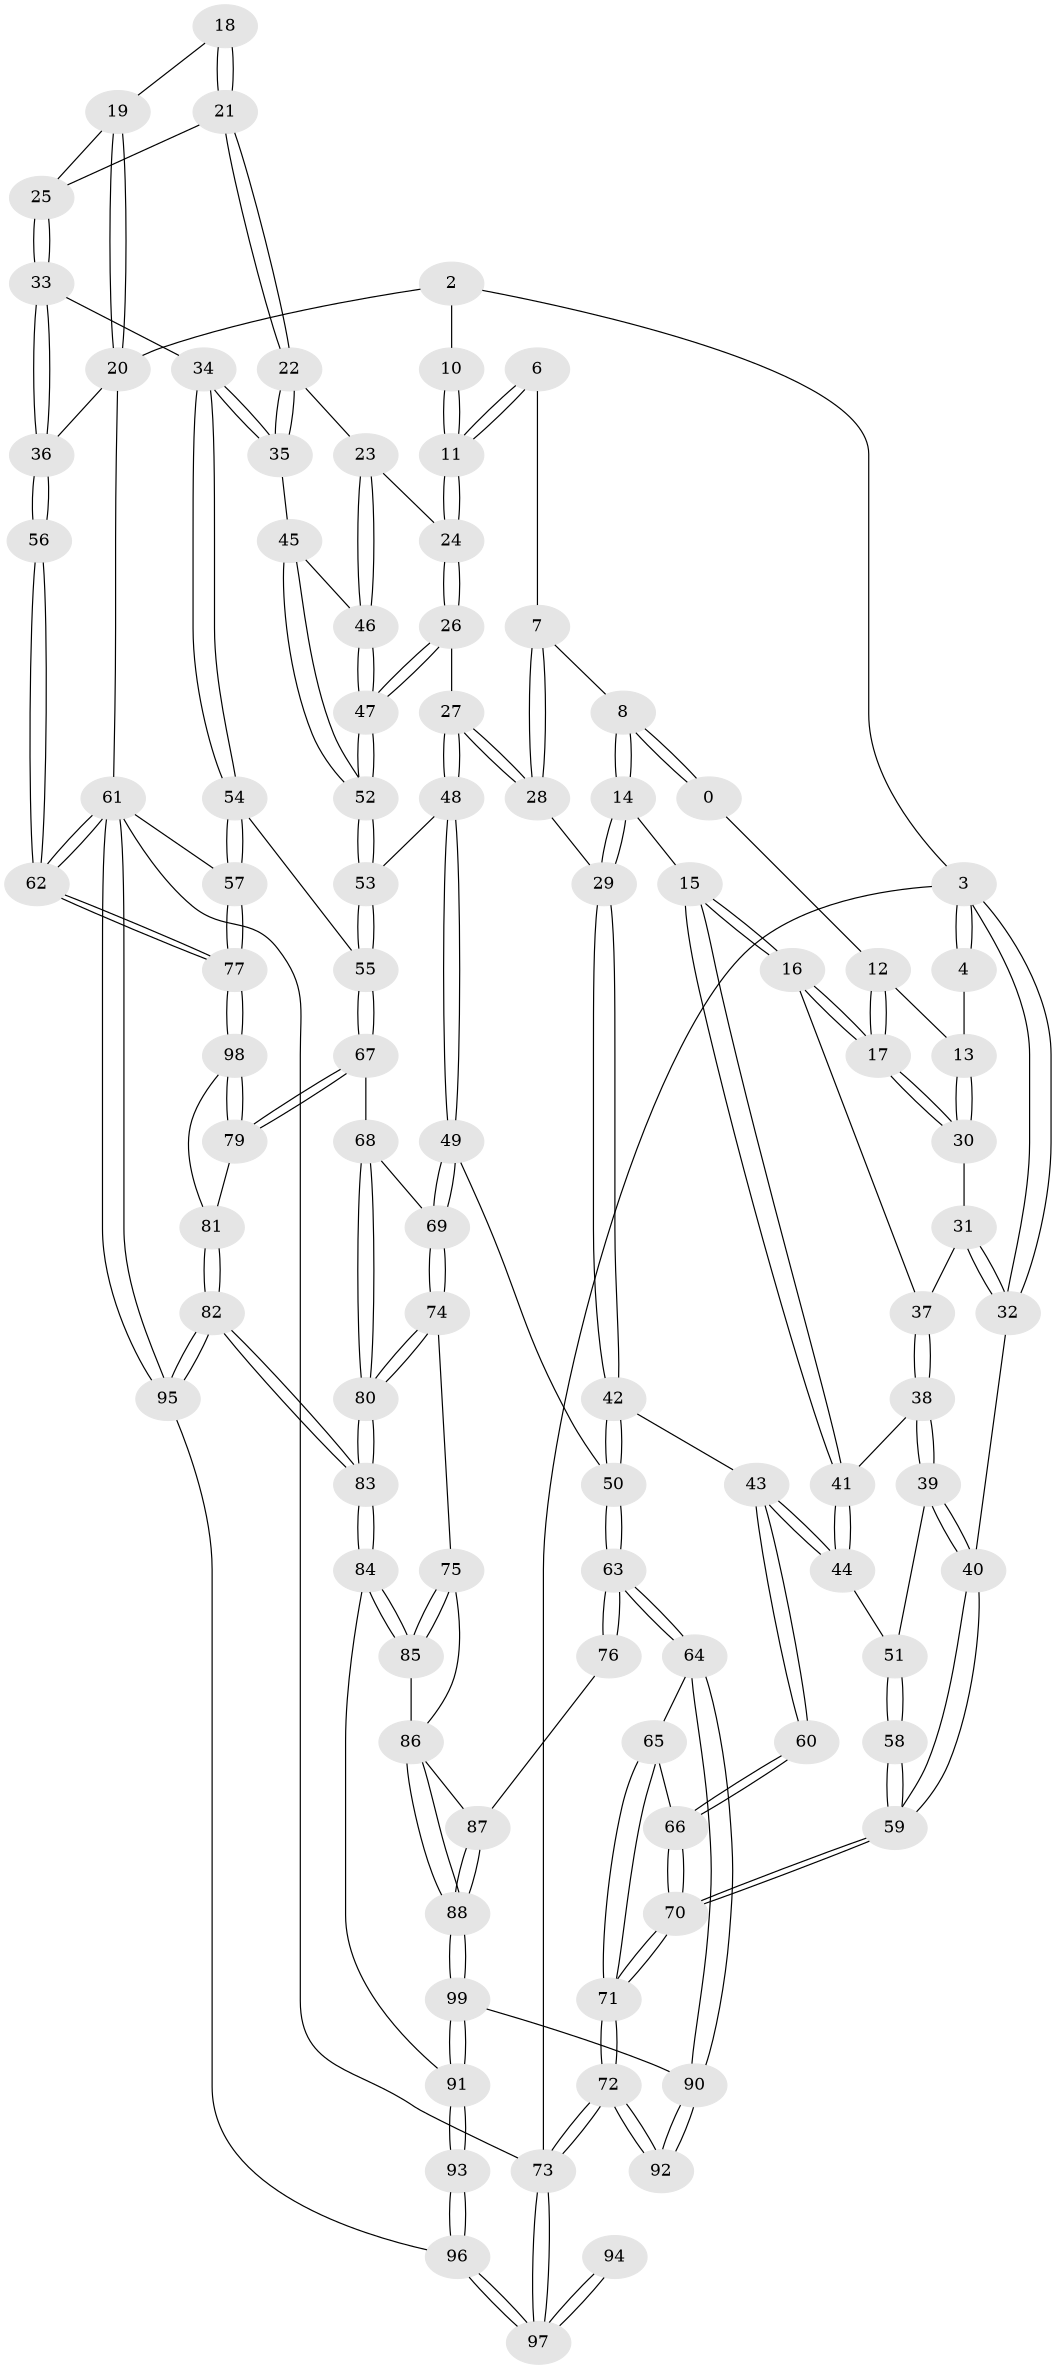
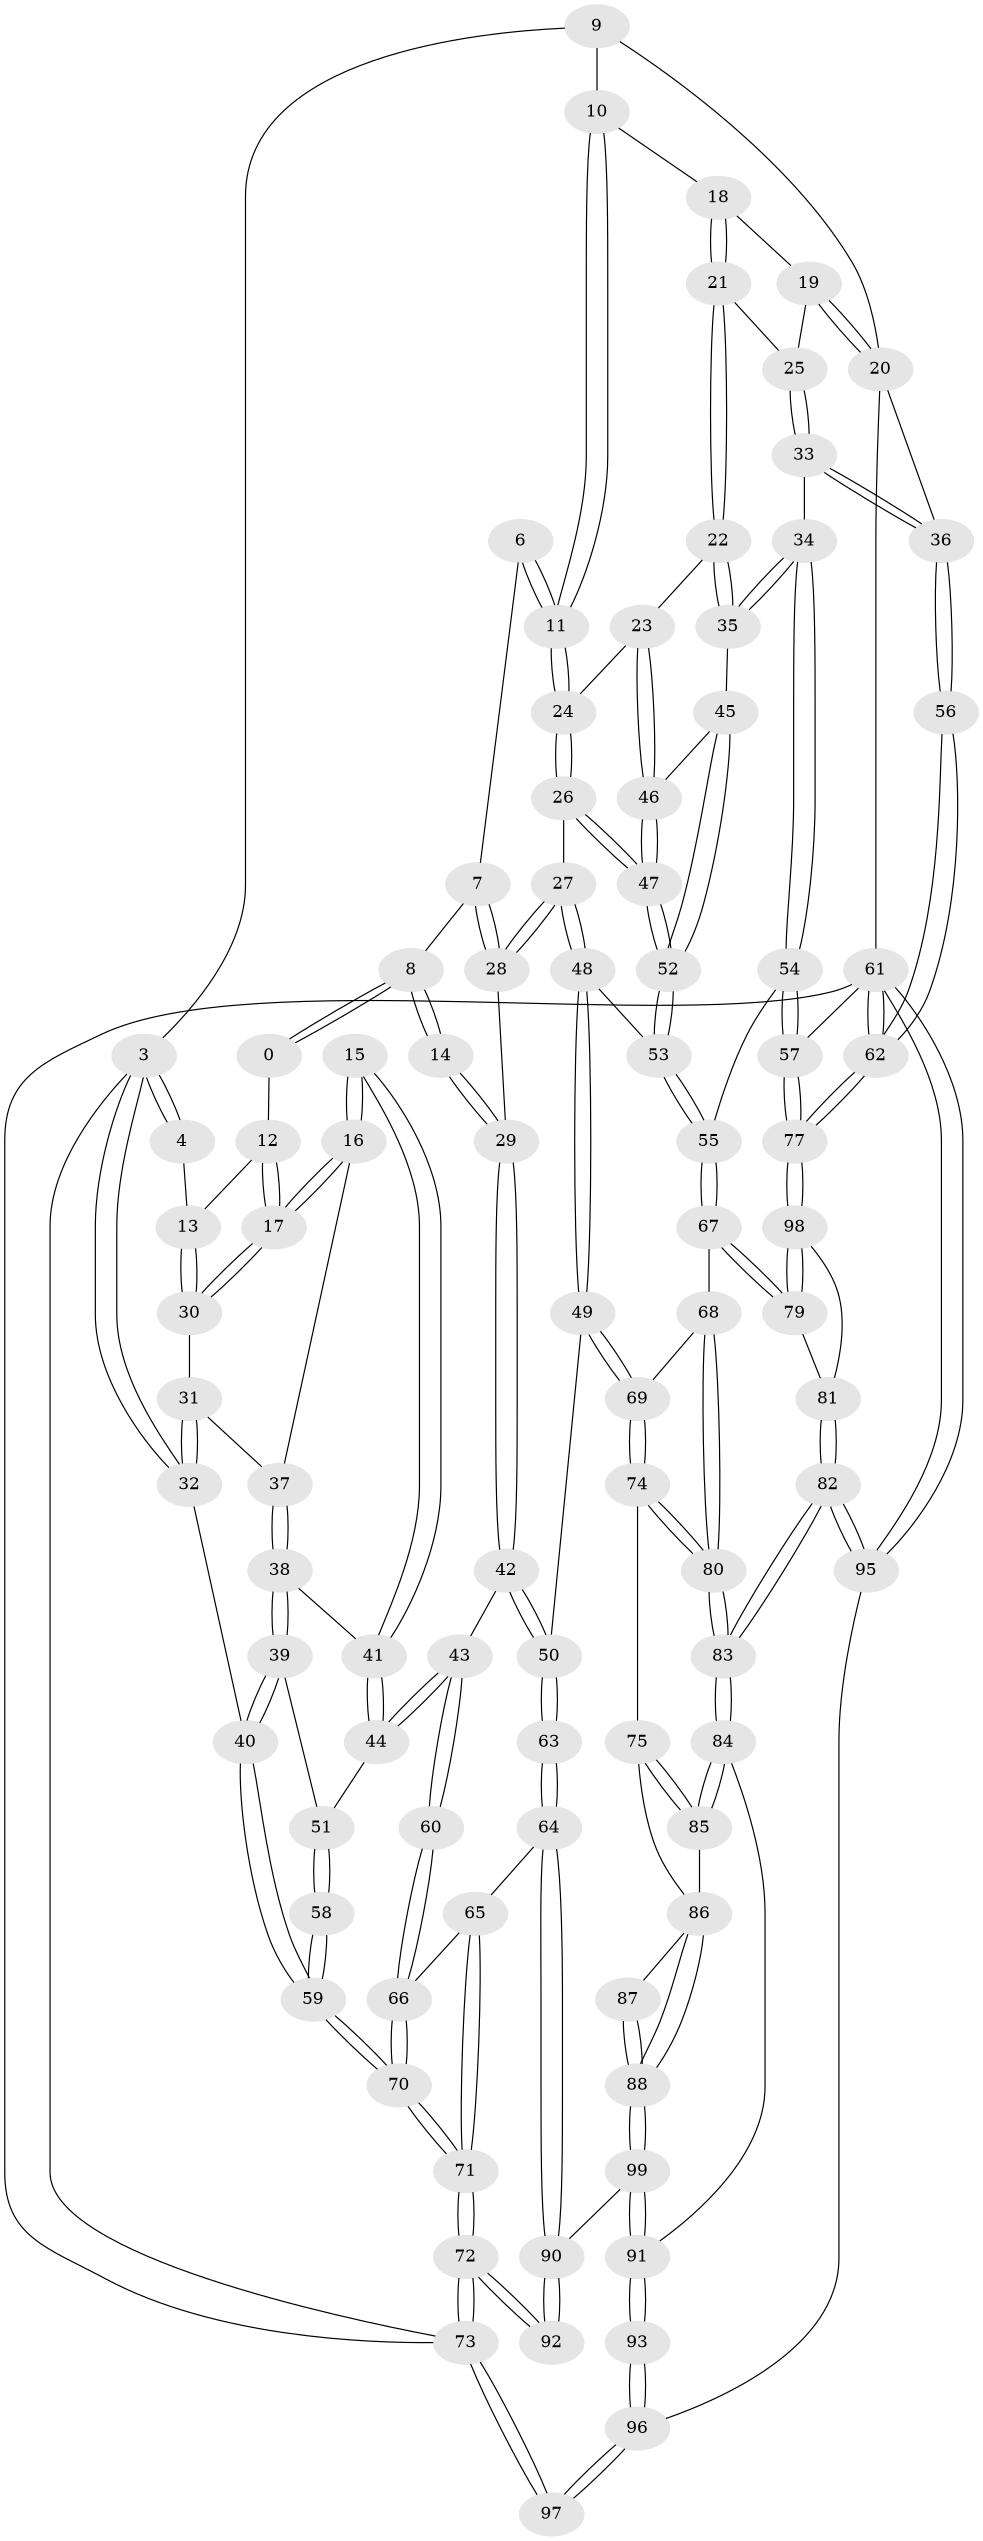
edge "10" -- "18": added
node "2": label "2" -> "9"
edge "14" -- "15": removed
node "76": removed
node "94": removed
